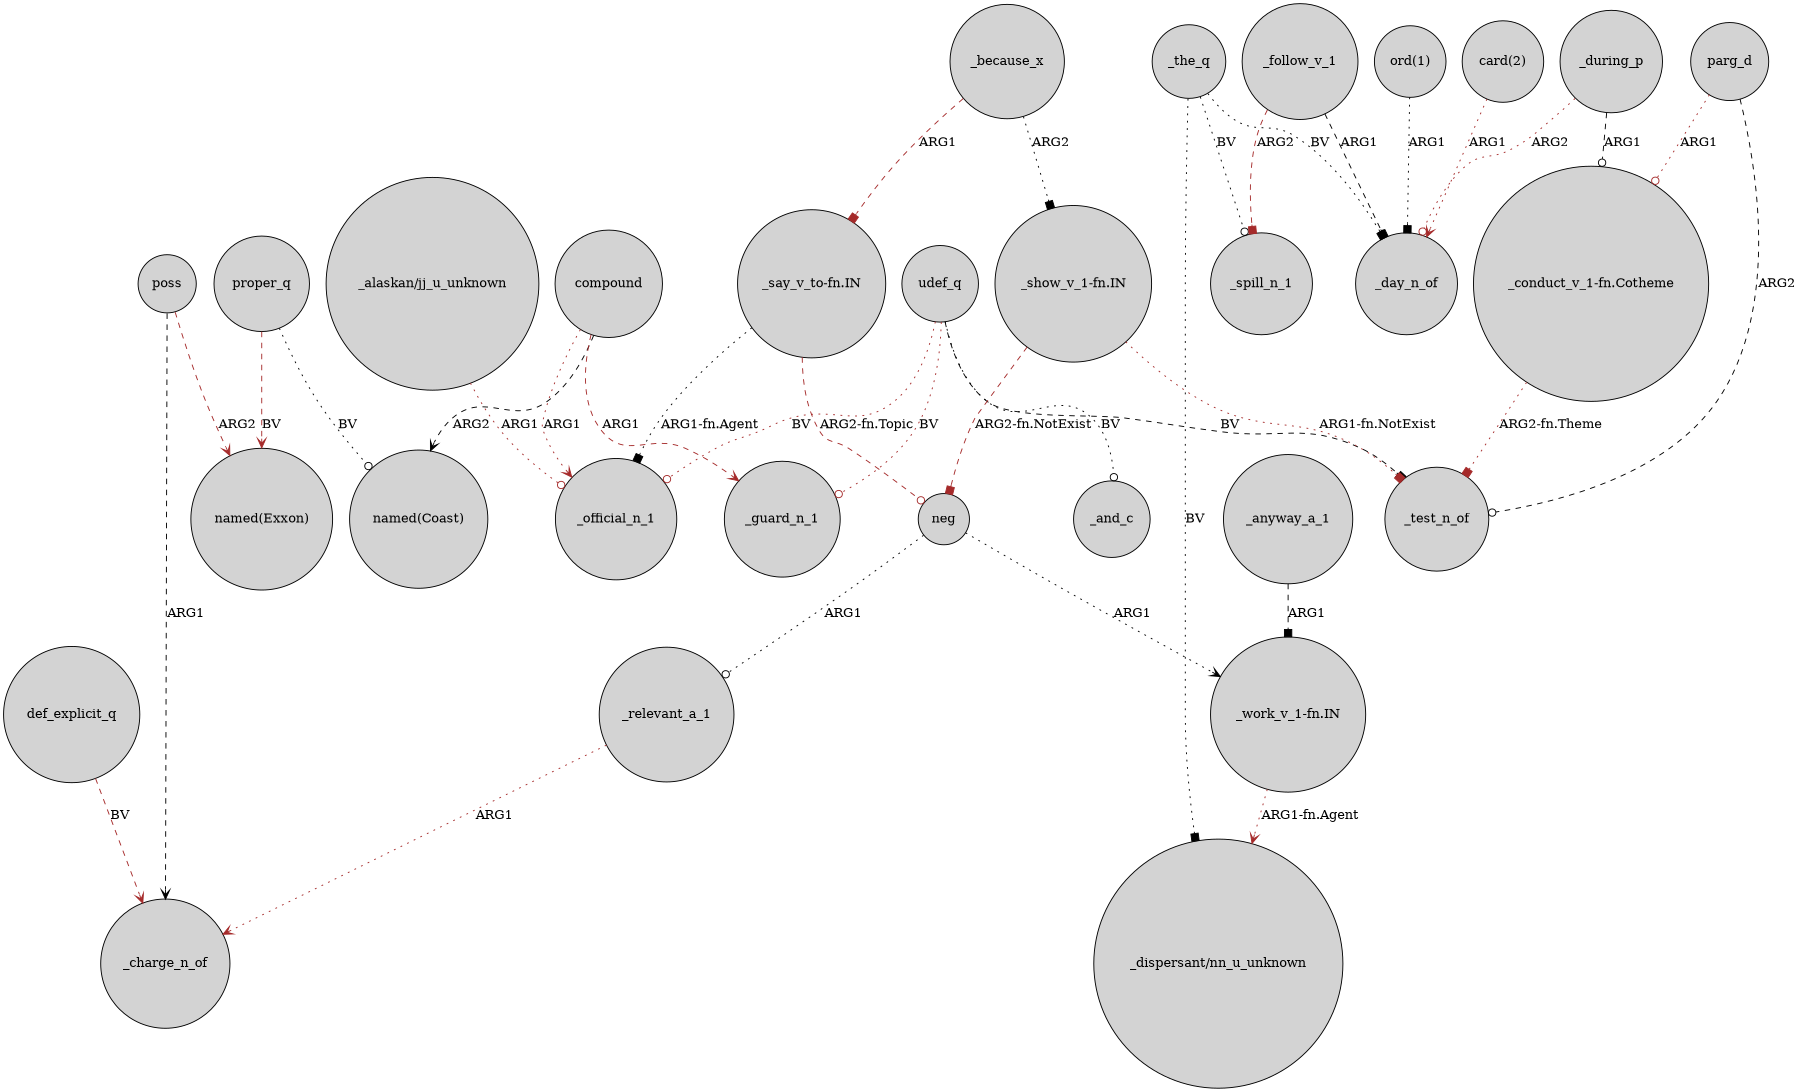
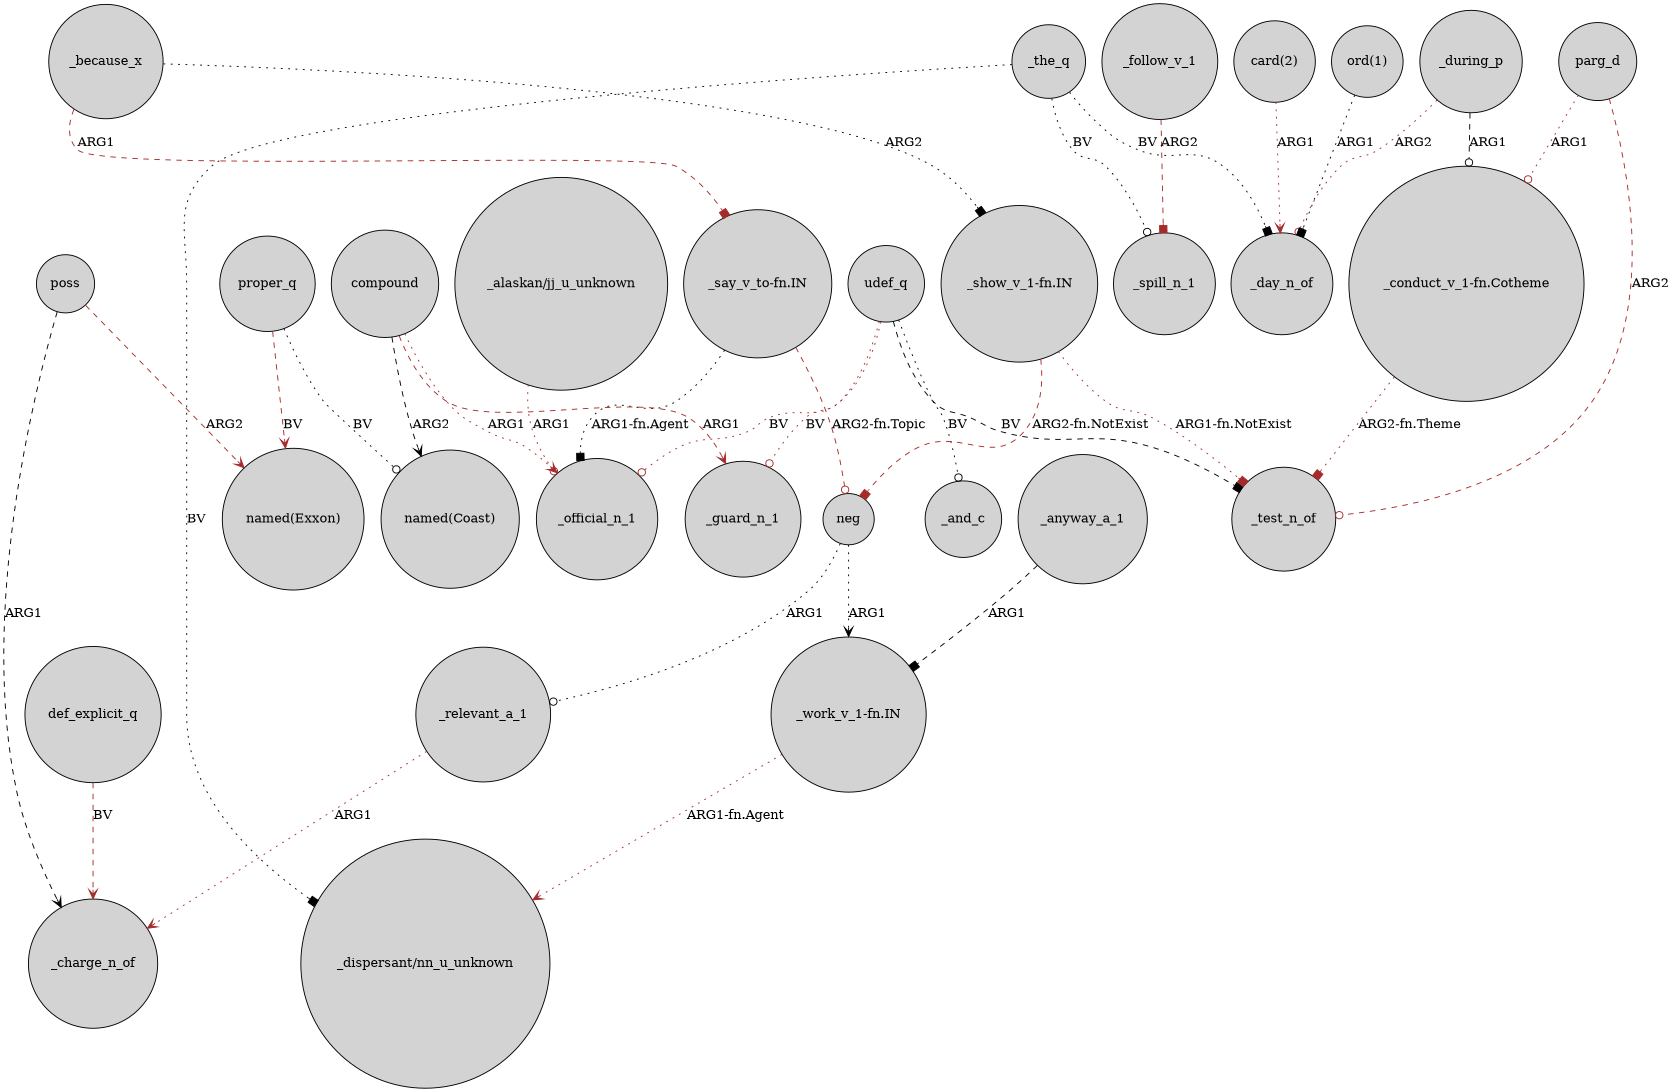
edge "_follow_v_1" -> "_day_n_of": removed, label "ARG1"
edge "parg_d" -> "_test_n_of": color black -> brown
